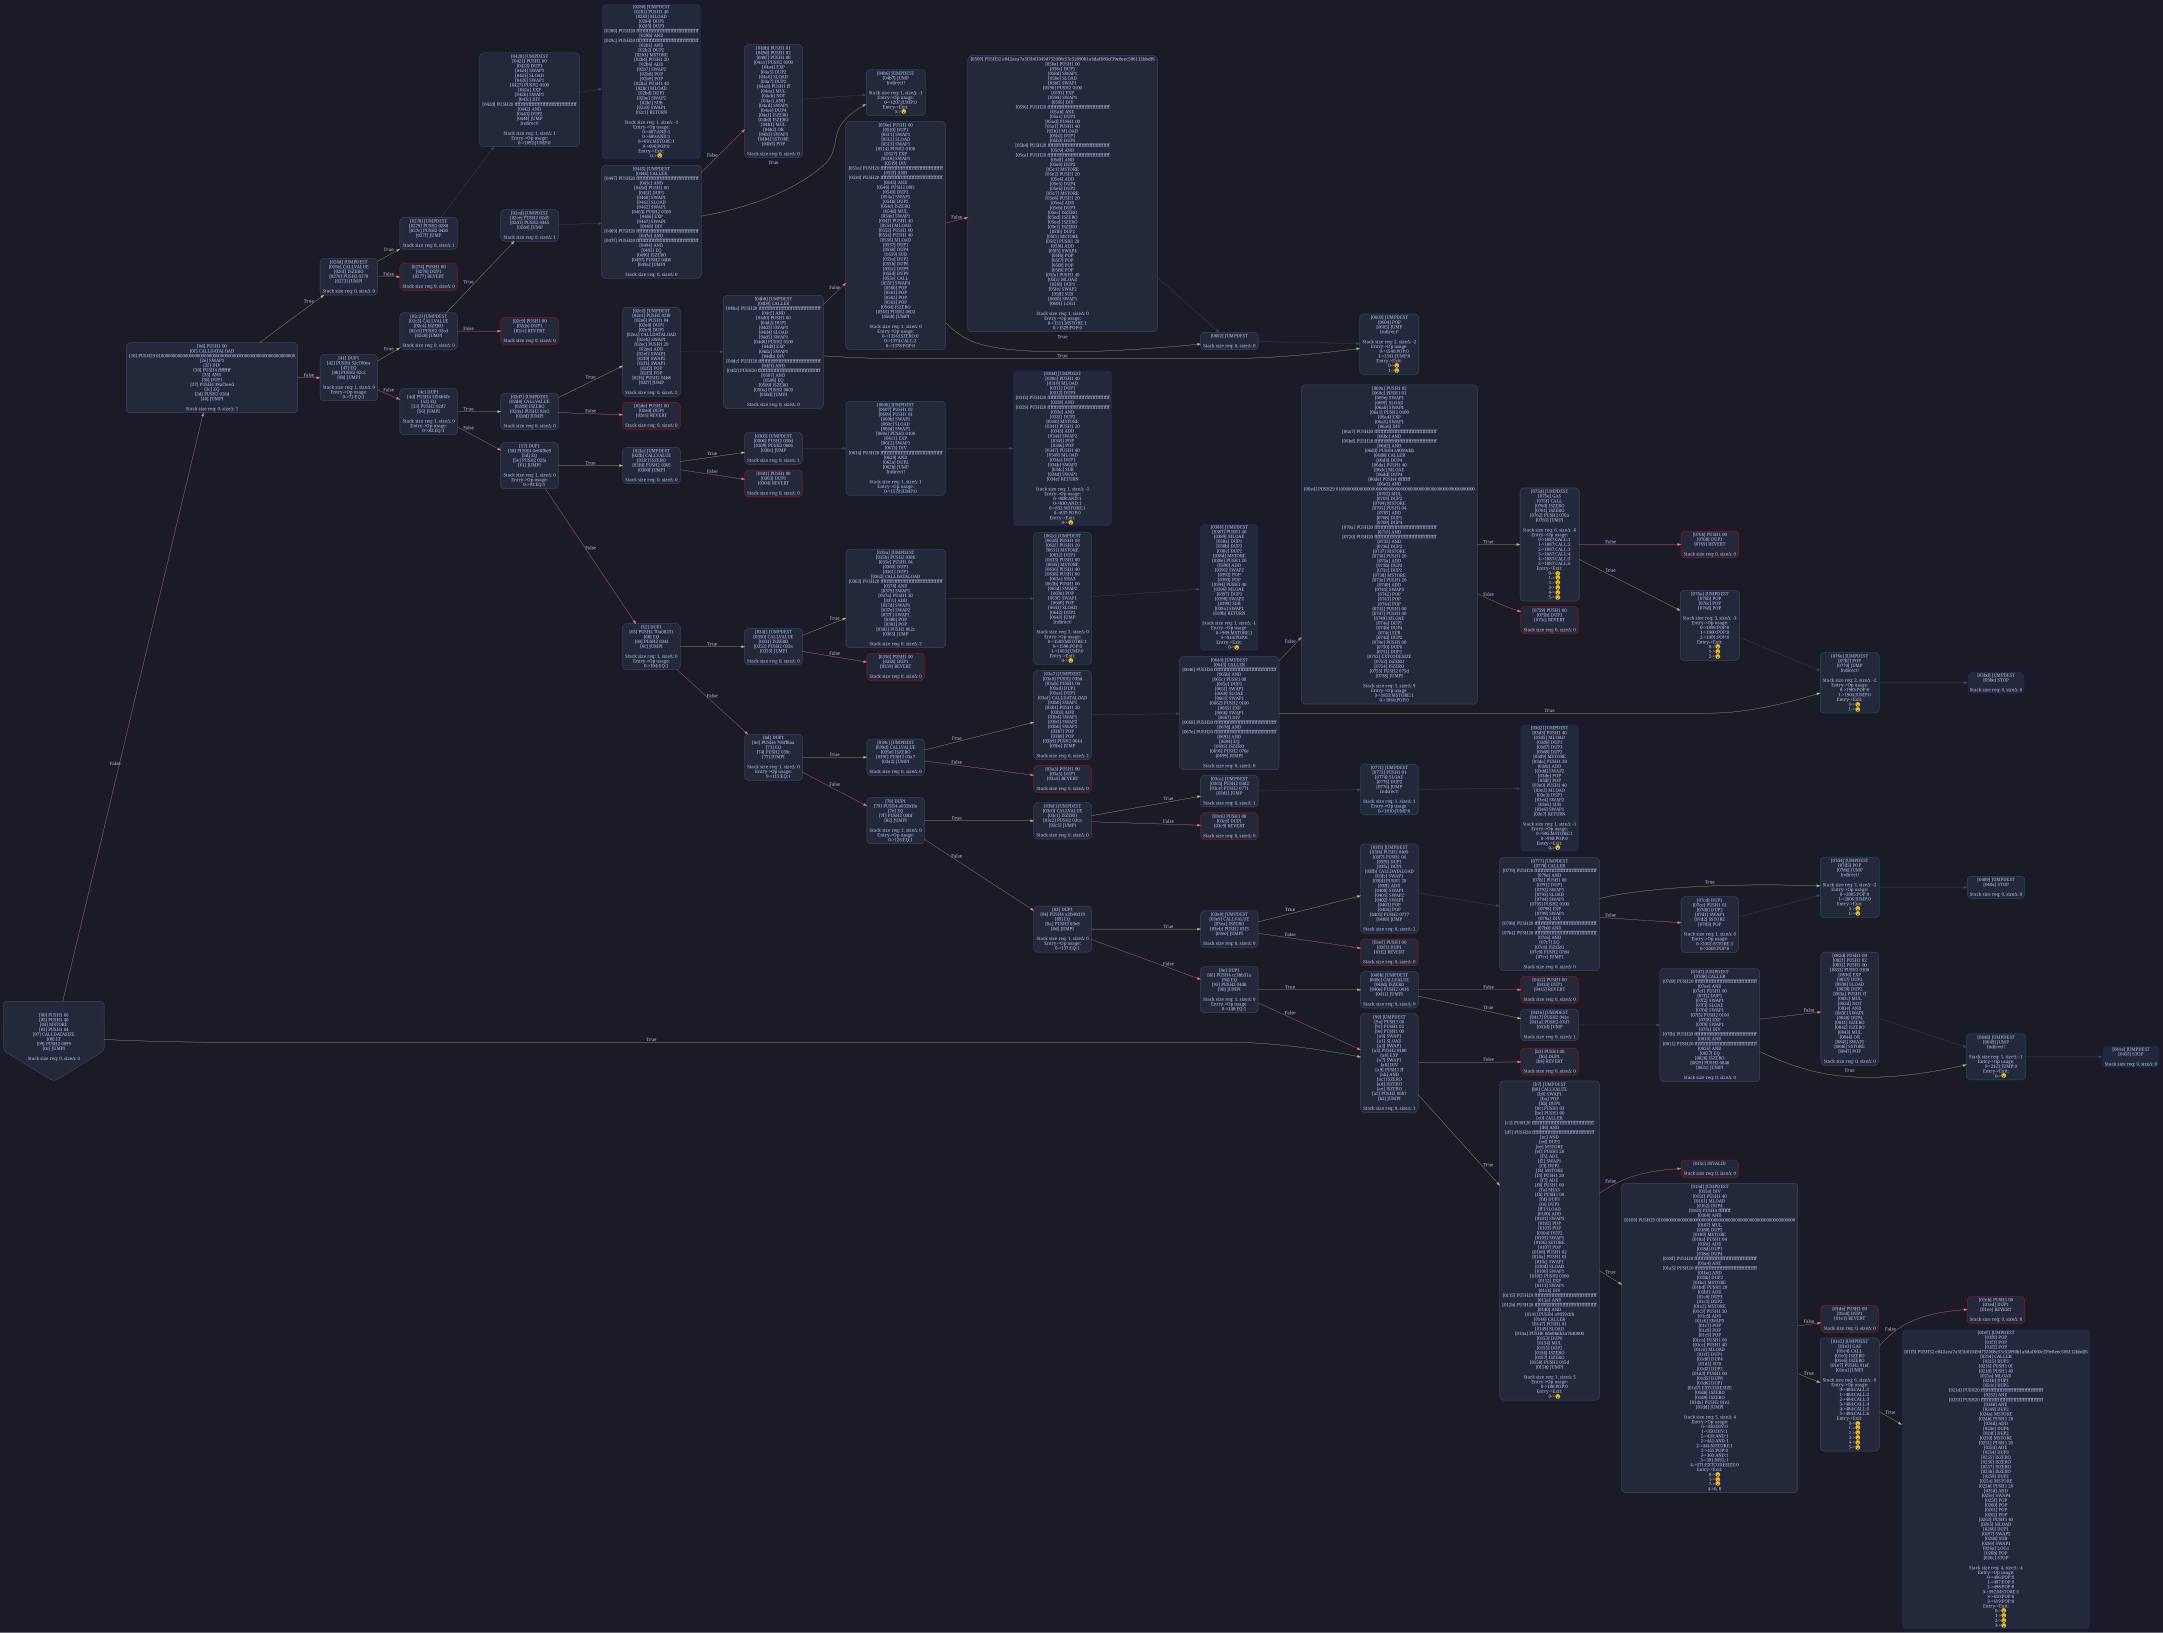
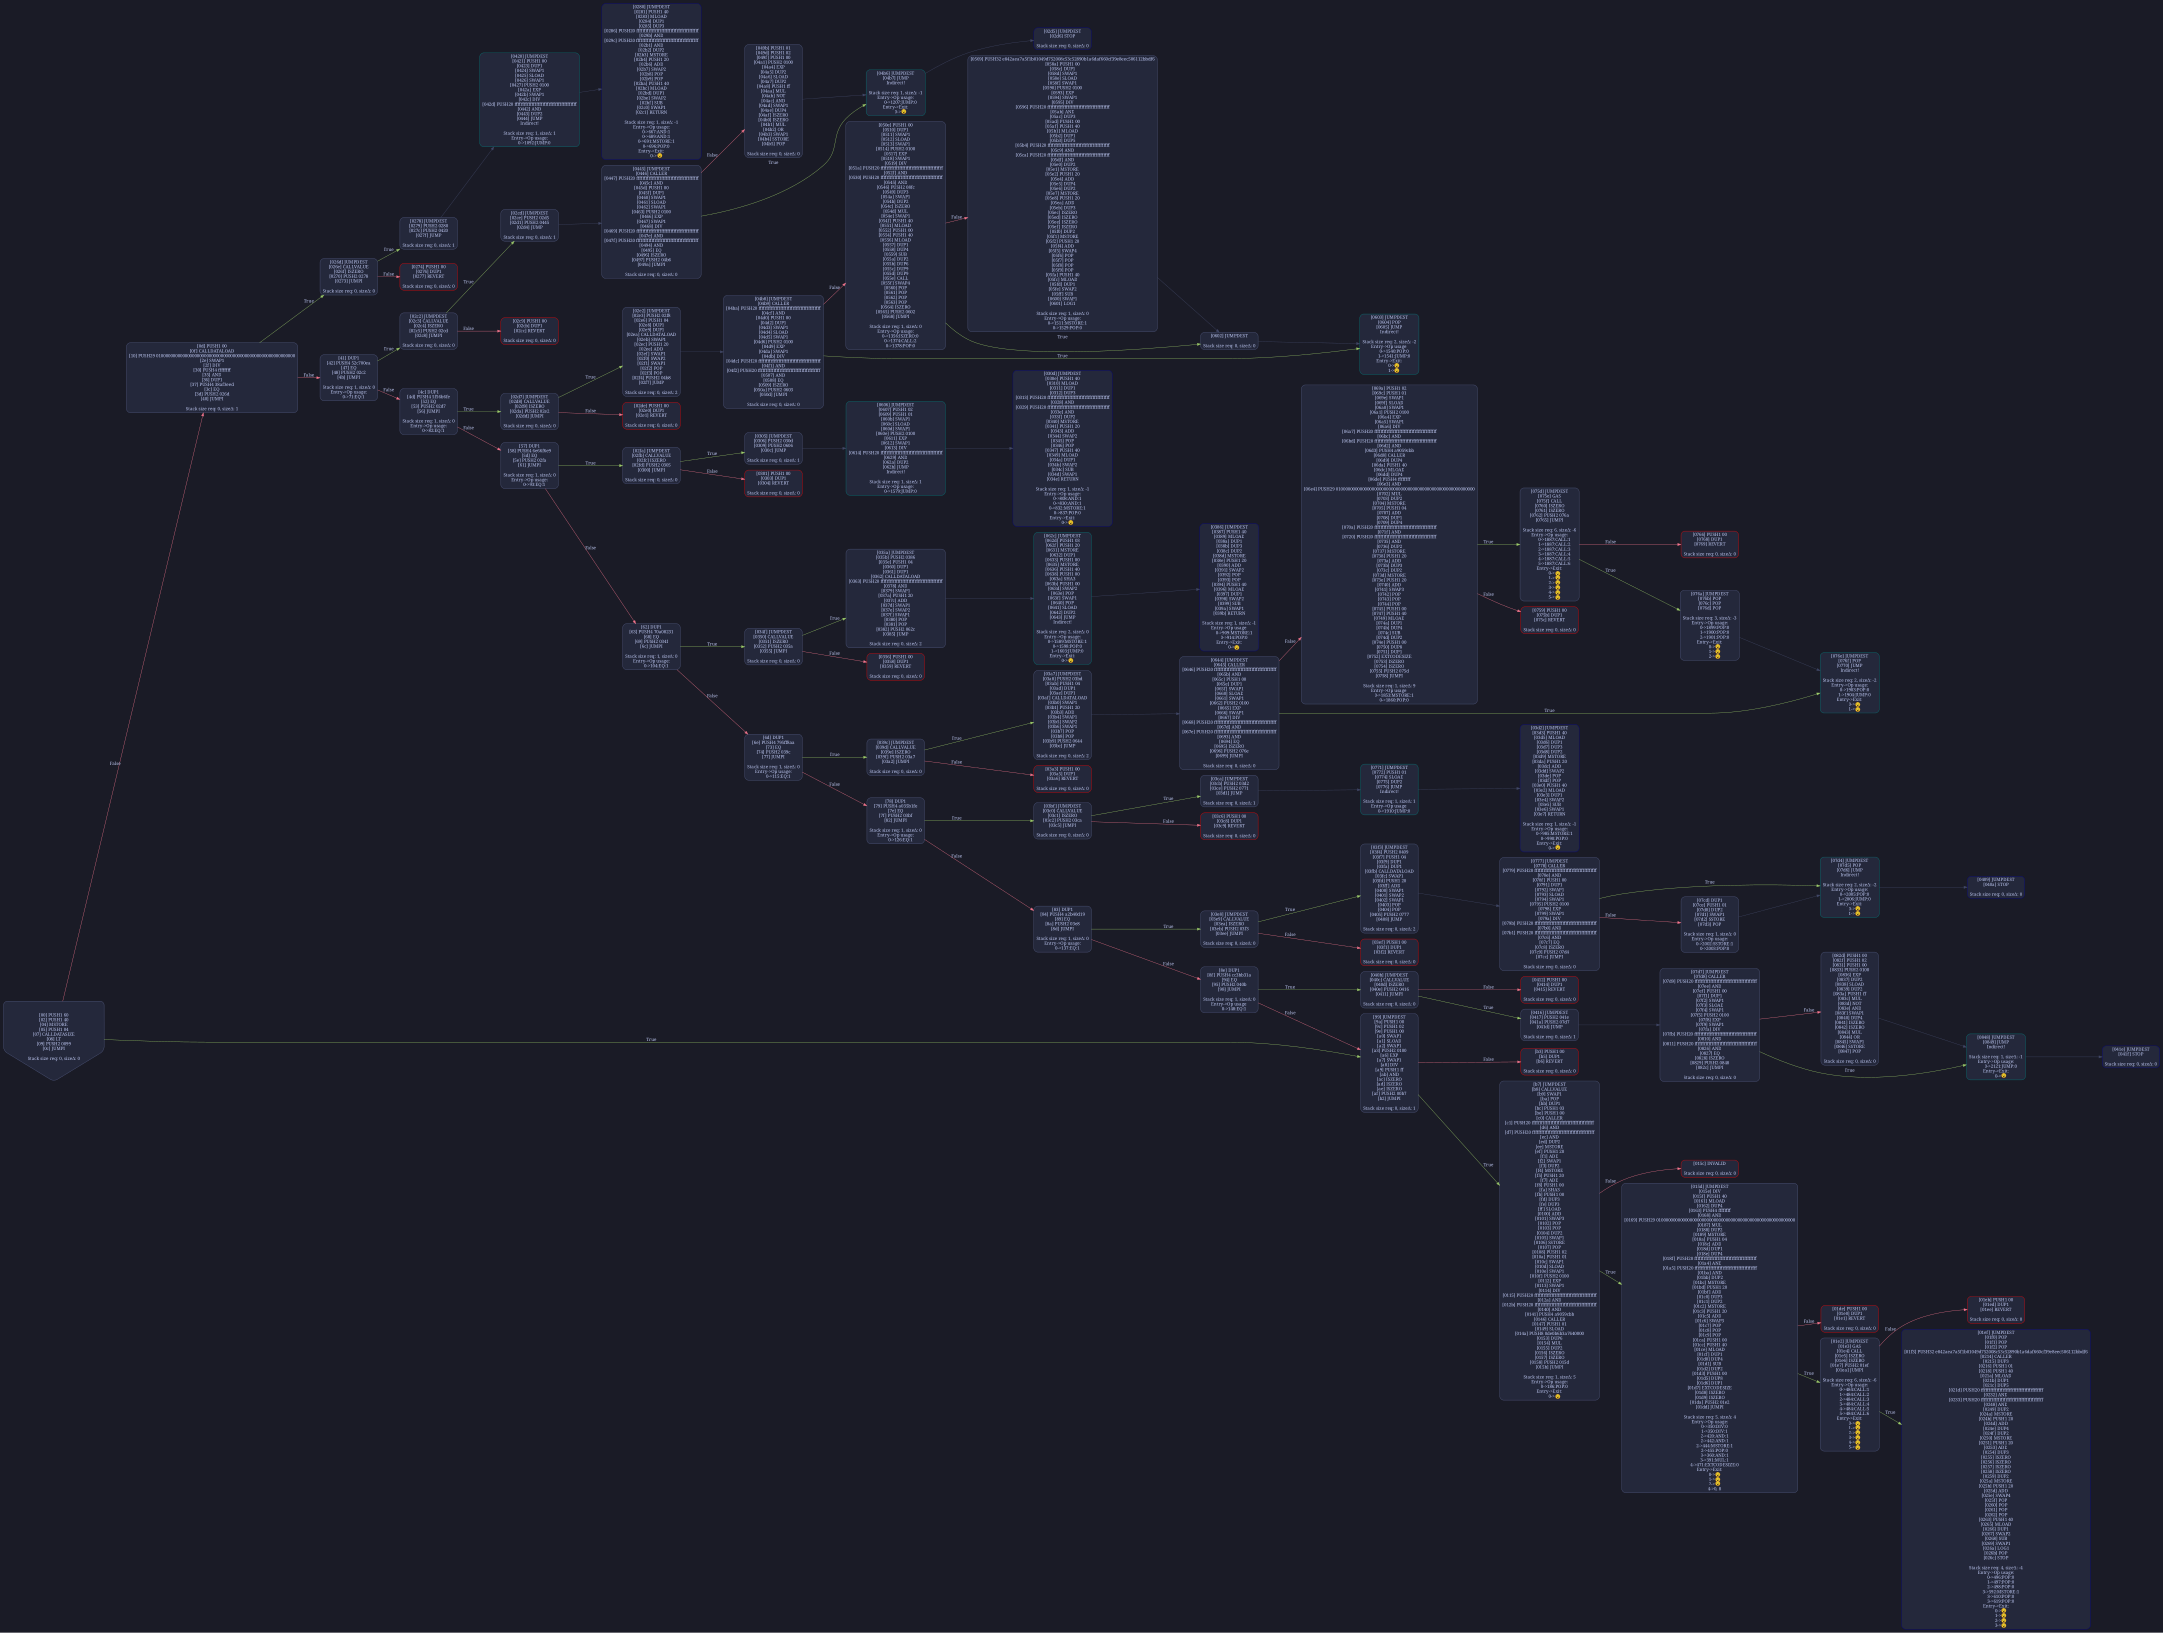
node "[02d5] JUMPDEST [02d6] STOP Stack size req: 0, sizeΔ: 0": added
node "[03bd] JUMPDEST [03be] STOP Stack size req: 0, sizeΔ: 0": removed
node "[0409] JUMPDEST [040a] STOP Stack size req: 0, sizeΔ: 0": color teal -> darkblue
